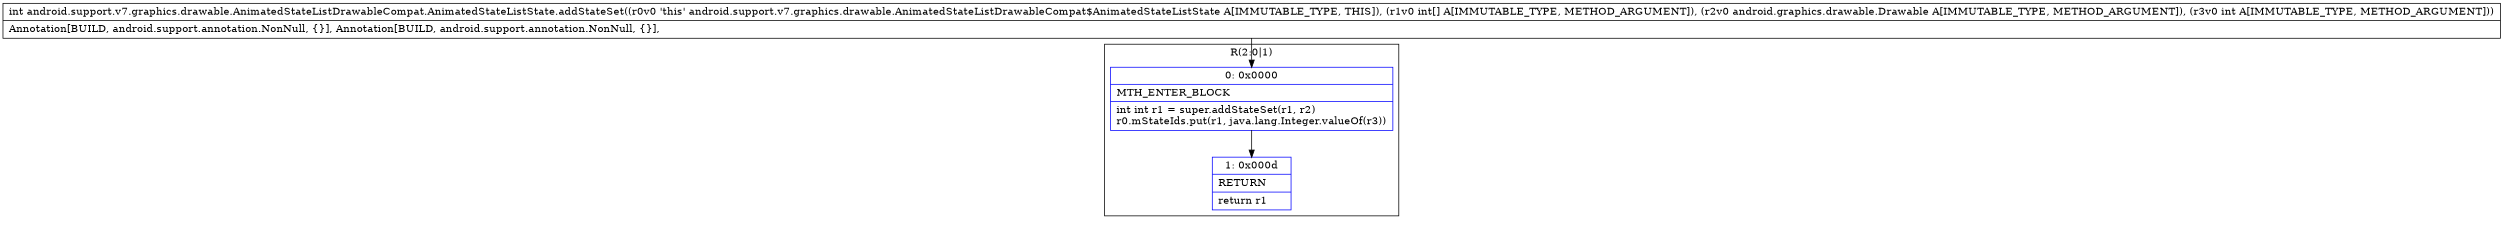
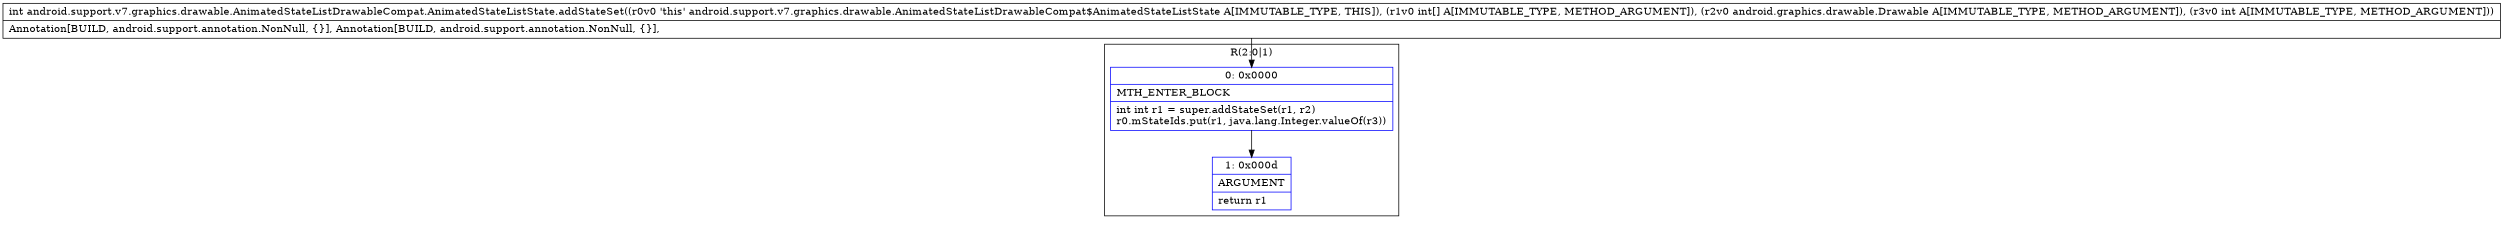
node "1: 0x000d": text "RETURN" -> "ARGUMENT"
